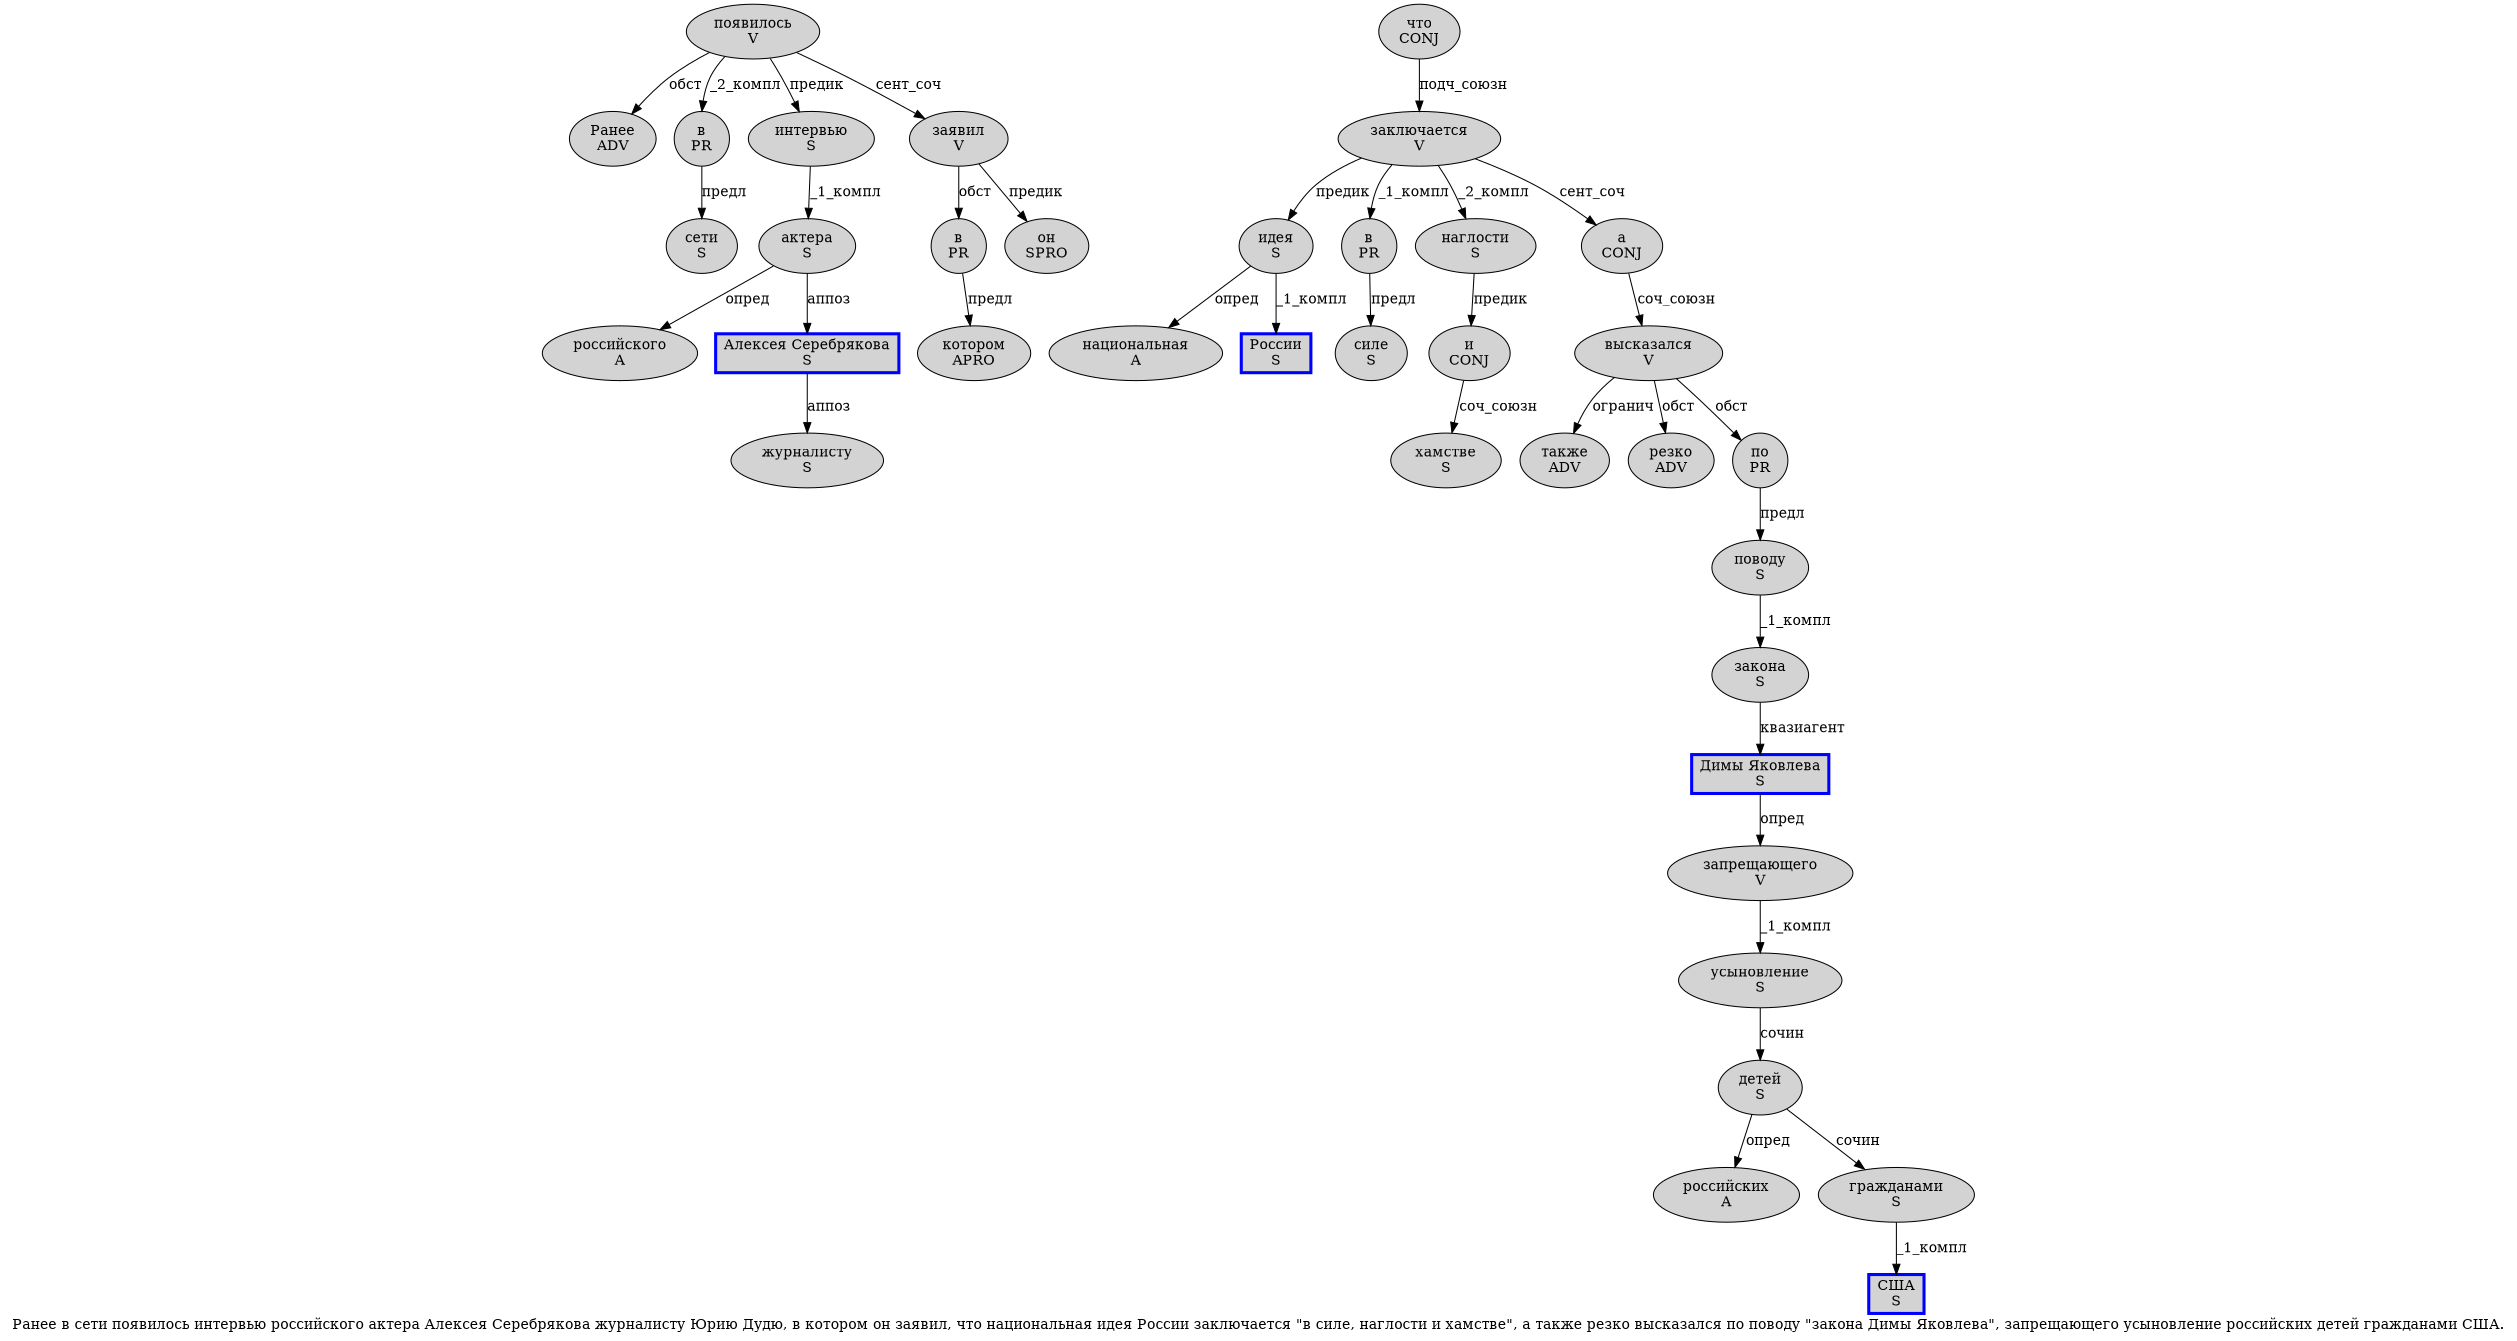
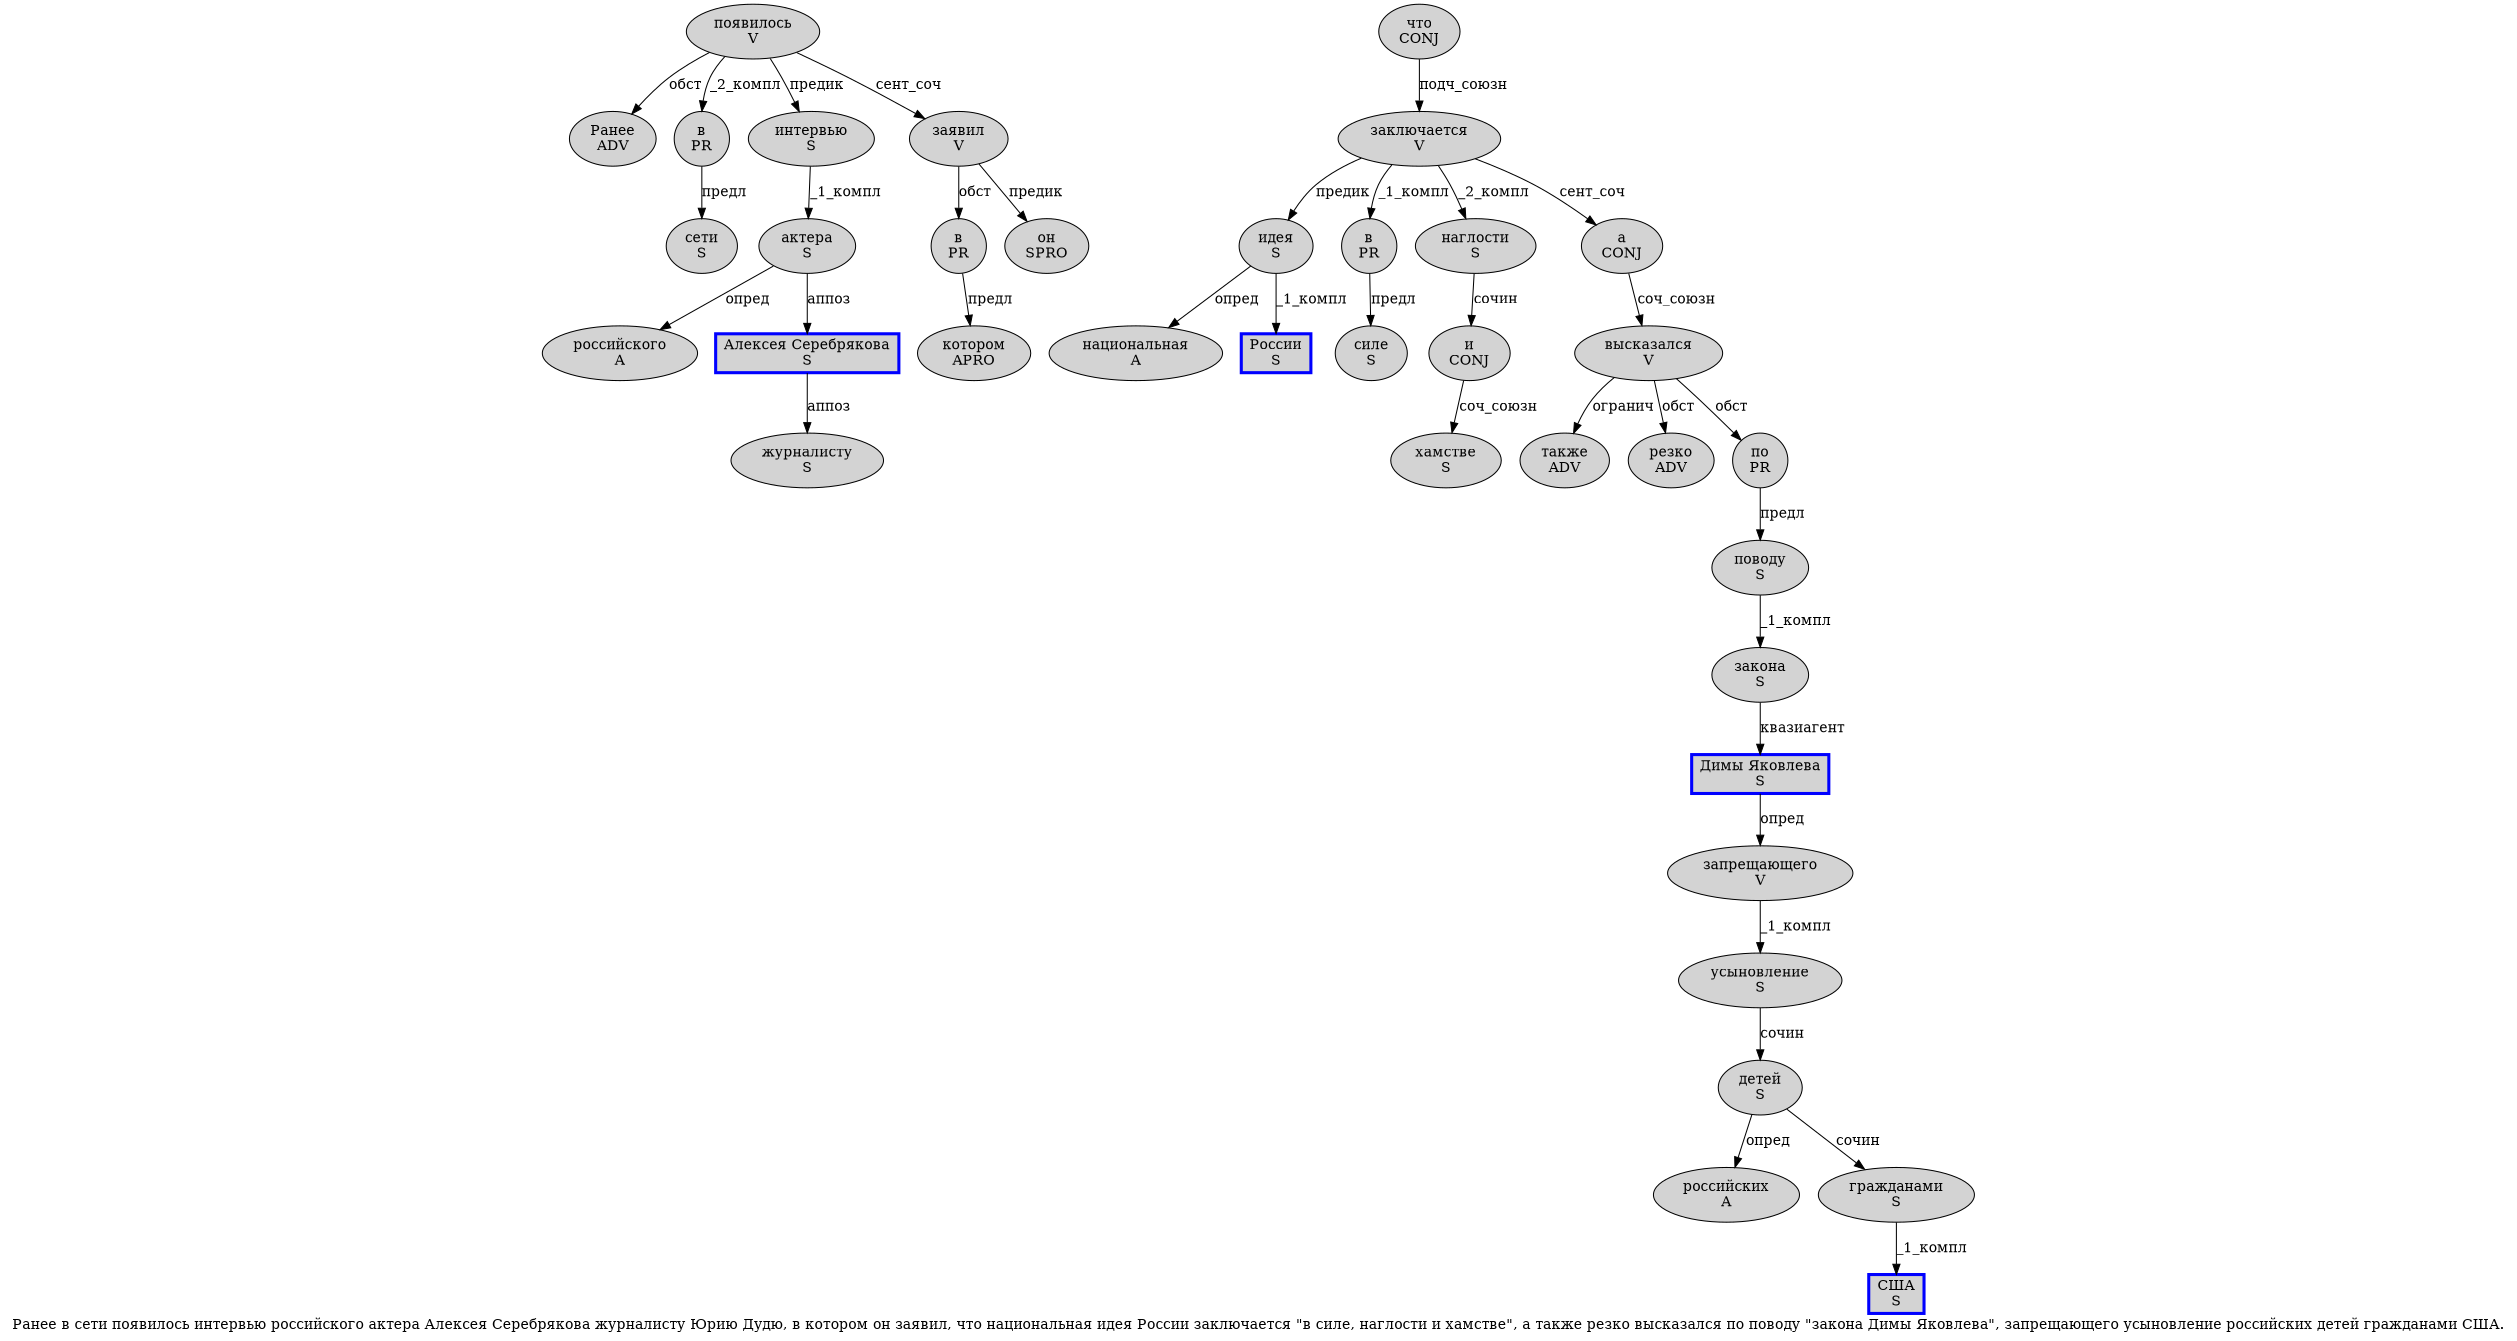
edge "наглости S" -> "и CONJ": label "предик" -> "сочин"
